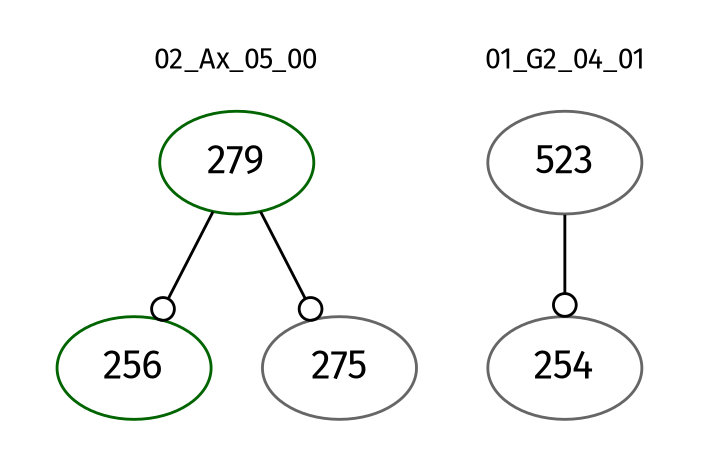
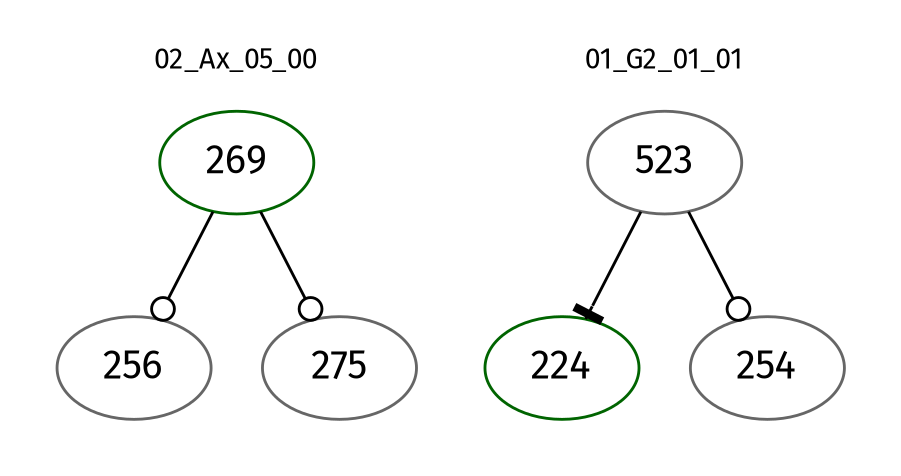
cluster "01_G2_04_01": label "01_G2_04_01" -> "01_G2_01_01"
node "279": label "279" -> "269"
node "256": color darkgreen -> gray40
node "224": added
